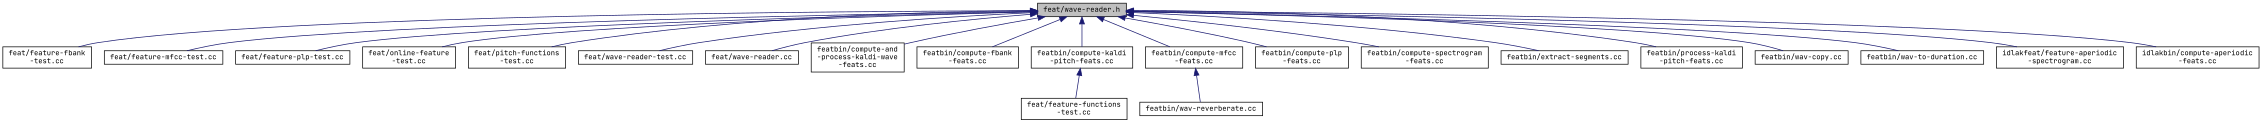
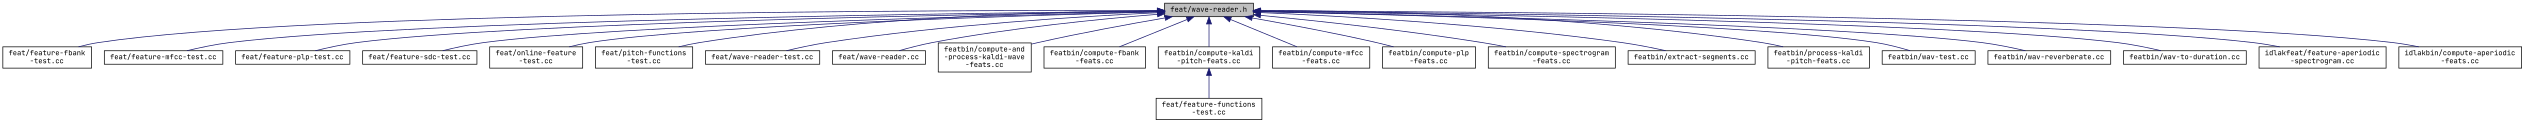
node "feat/feature-sdc-test.cc": added
node "featbin/wav-copy.cc": label "featbin/wav-copy.cc" -> "featbin/wav-test.cc"
edge "featbin/wav-reverberate.cc" -> "featbin/compute-mfcc -feats.cc": now "featbin/wav-reverberate.cc" -> "feat/wave-reader.h"
